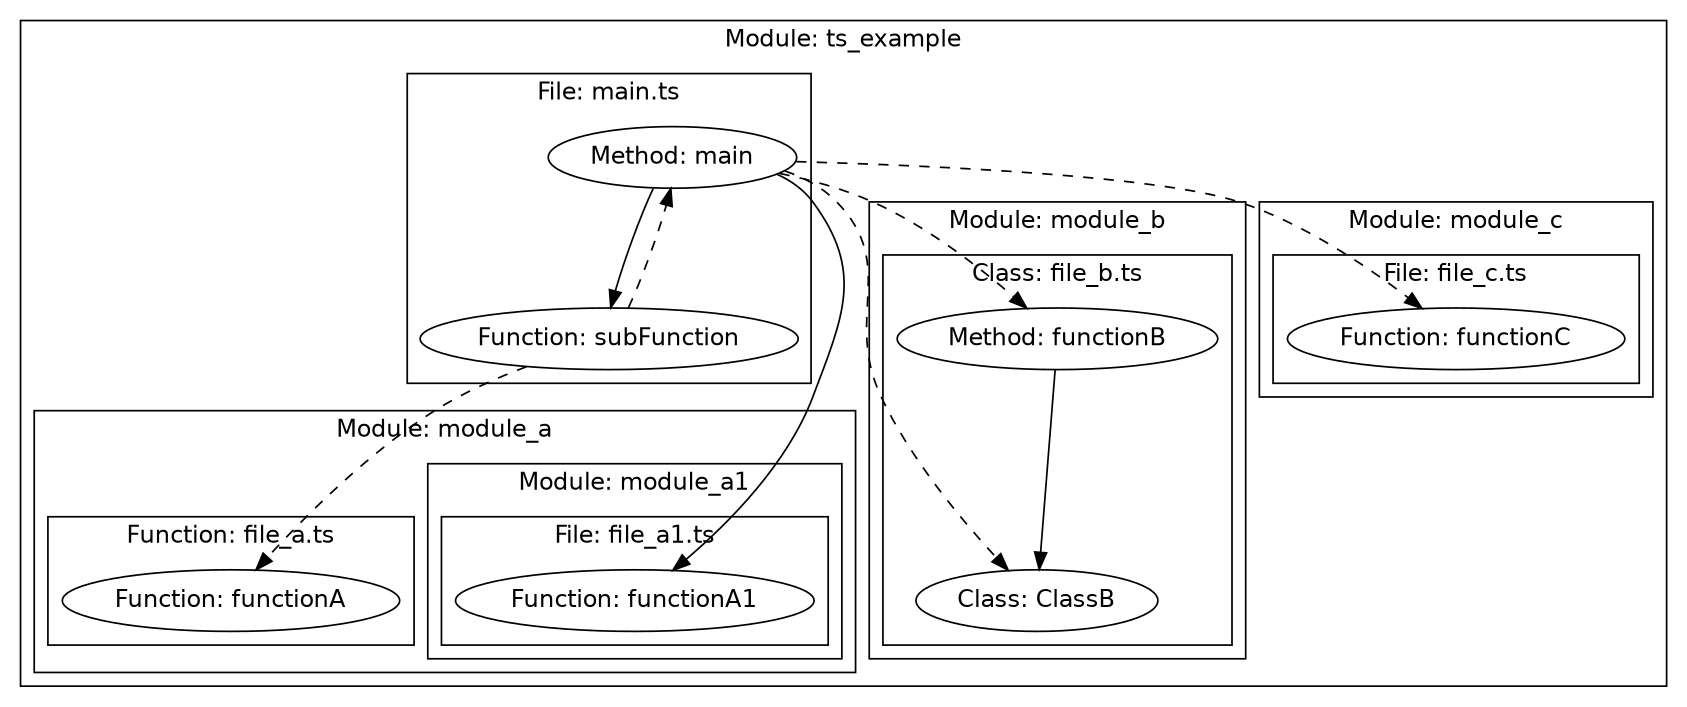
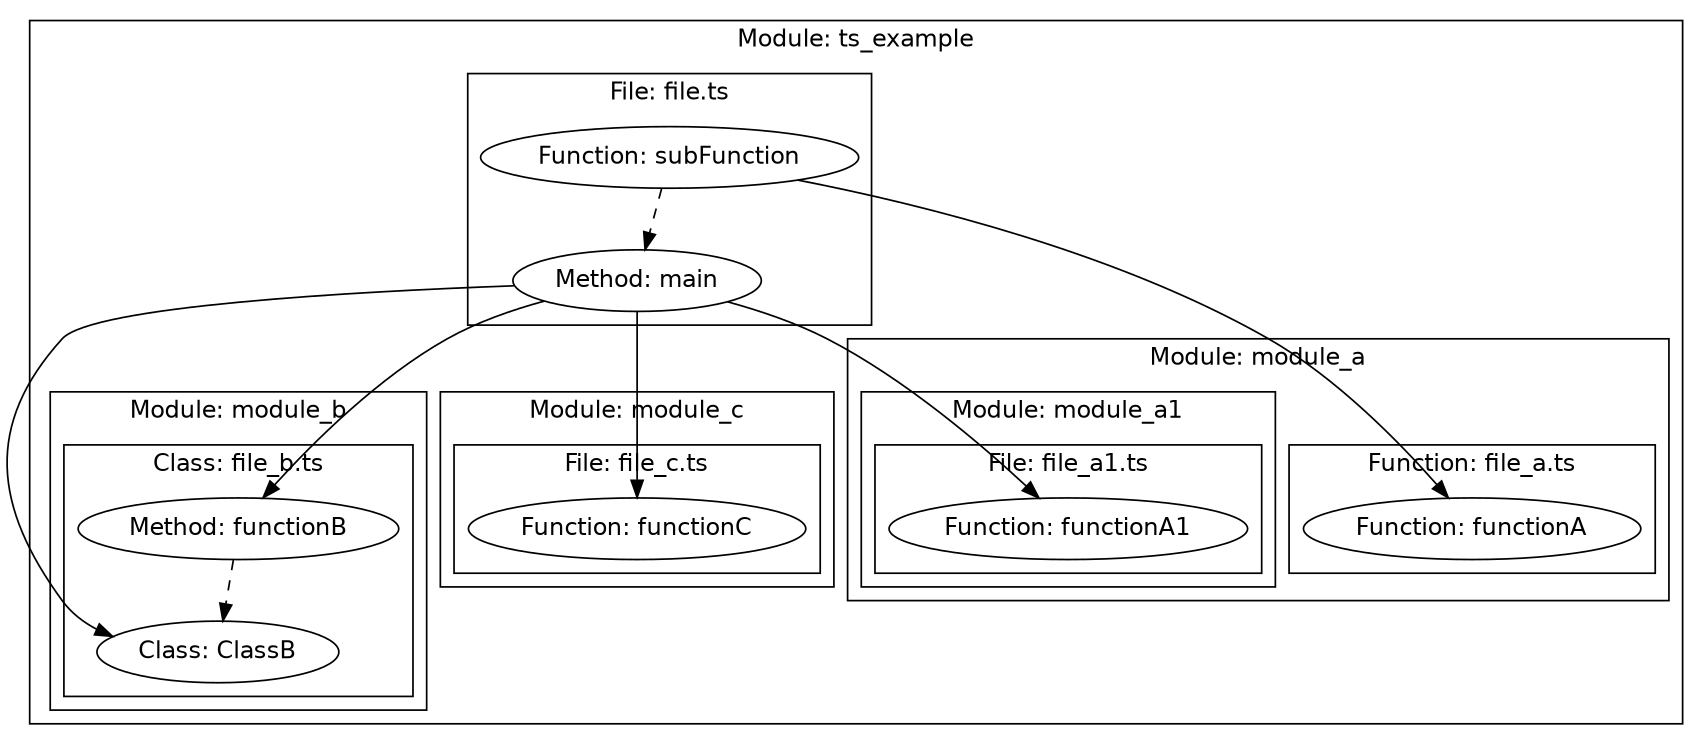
cluster "File: main.ts": label "File: main.ts" -> "File: file.ts"
edge "Method: main" -> "Function: functionC": style dashed -> solid
edge "Method: main" -> "Method: functionB": style dashed -> solid
edge "Method: main" -> "Function: subFunction": removed
edge "Method: main" -> "Class: ClassB": style dashed -> solid
edge "Function: subFunction" -> "Function: functionA": style dashed -> solid
edge "Method: functionB" -> "Class: ClassB": style solid -> dashed
